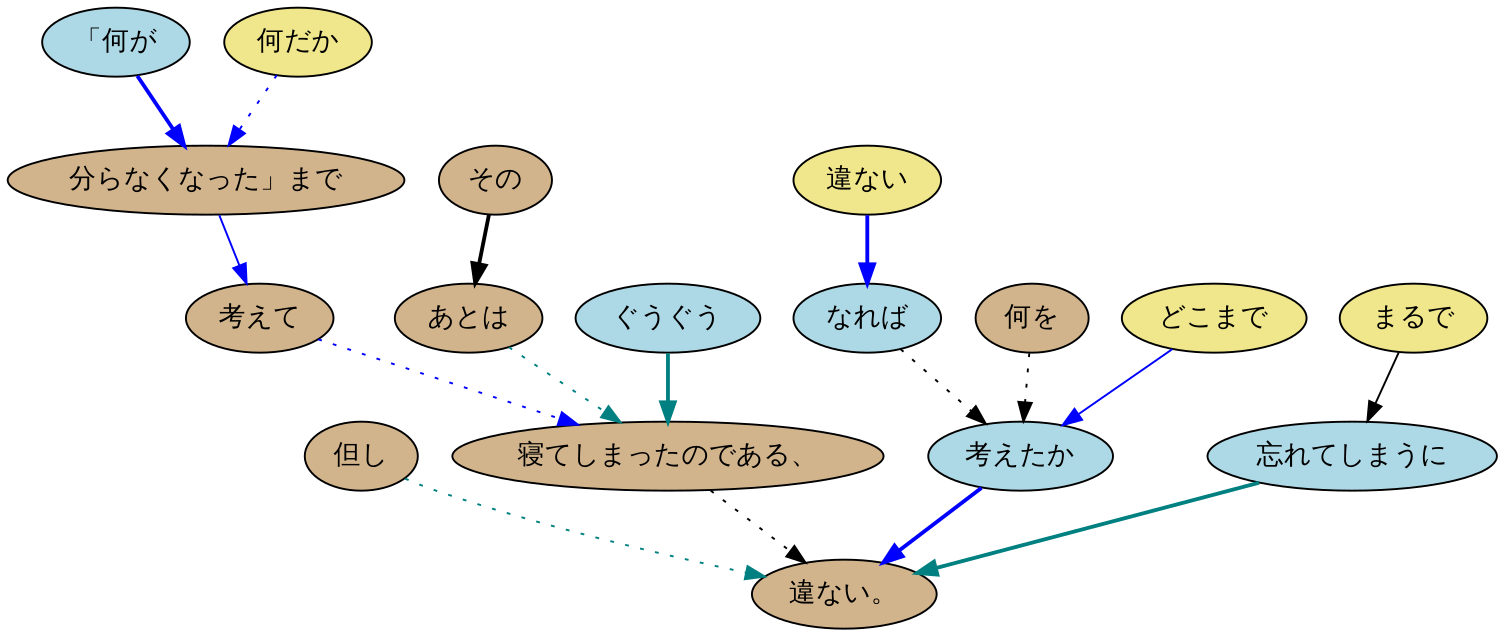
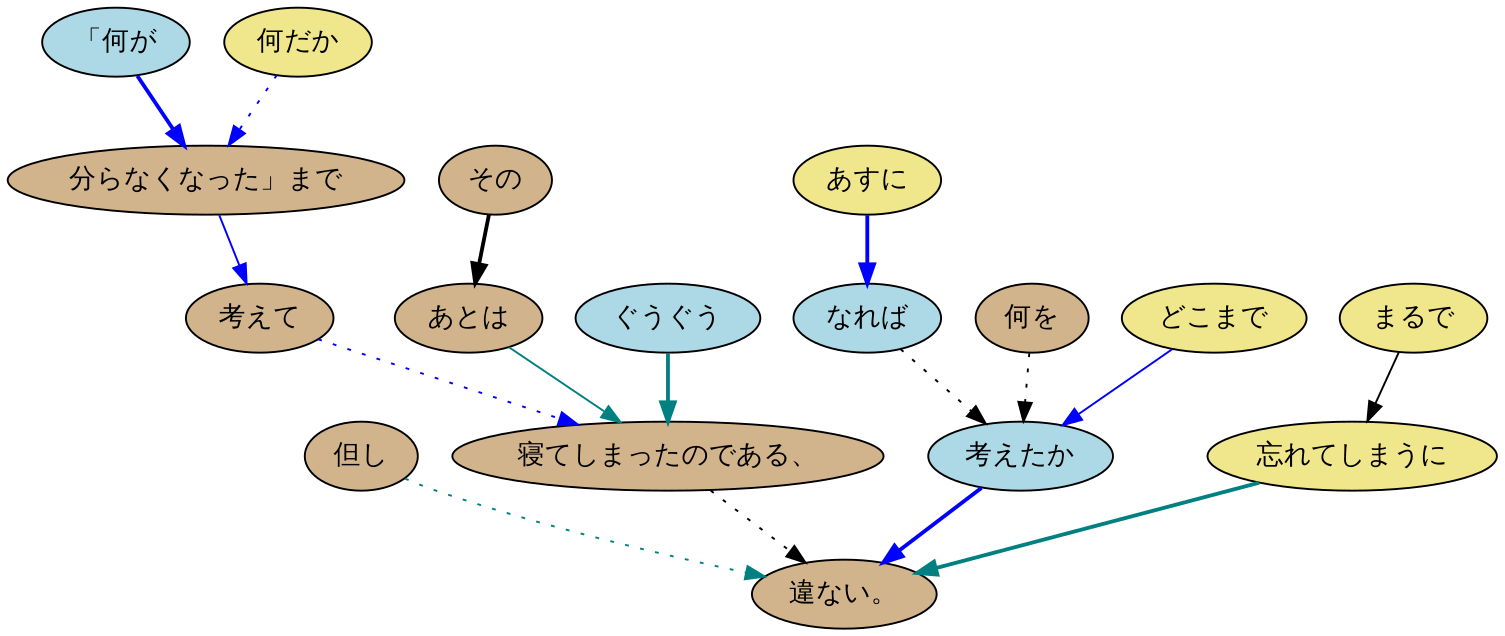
node "違ない": label "違ない" -> "あすに"
edge "あとは" -> "寝てしまったのである、": style dotted -> solid
node "忘れてしまうに": fillcolor lightblue -> khaki
